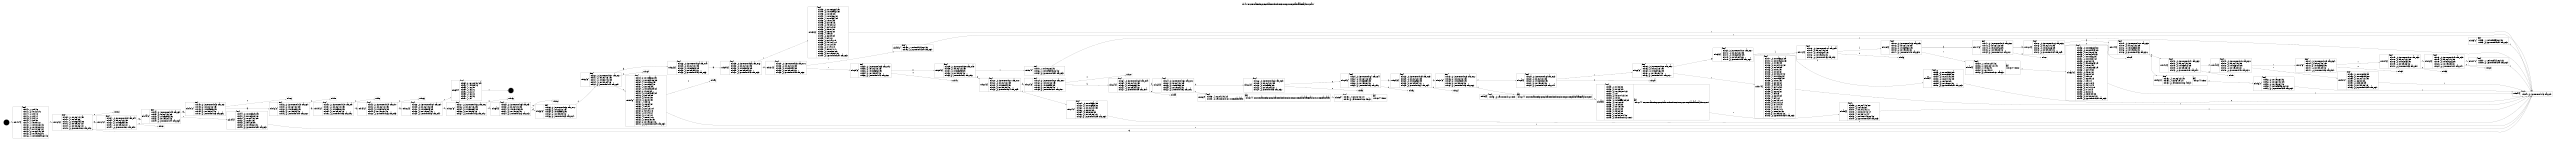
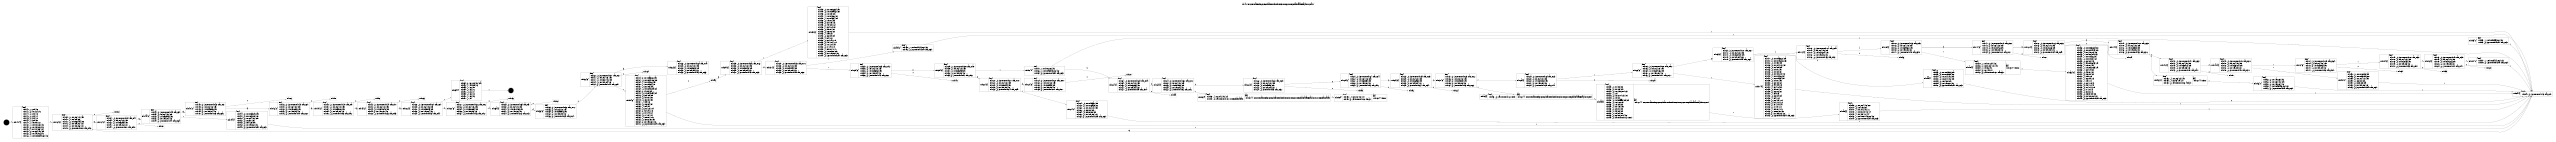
edge "0x401585 [25]" -> "0x40159e [25]": now "0x401995" -> "0x40159e [25]"
edge "0x40161b [25]" -> "0x401634 [25]": now "0x401f7c [19]" -> "0x401634 [25]"
edge "0x40153a [25]" -> "0x402082": reversed
